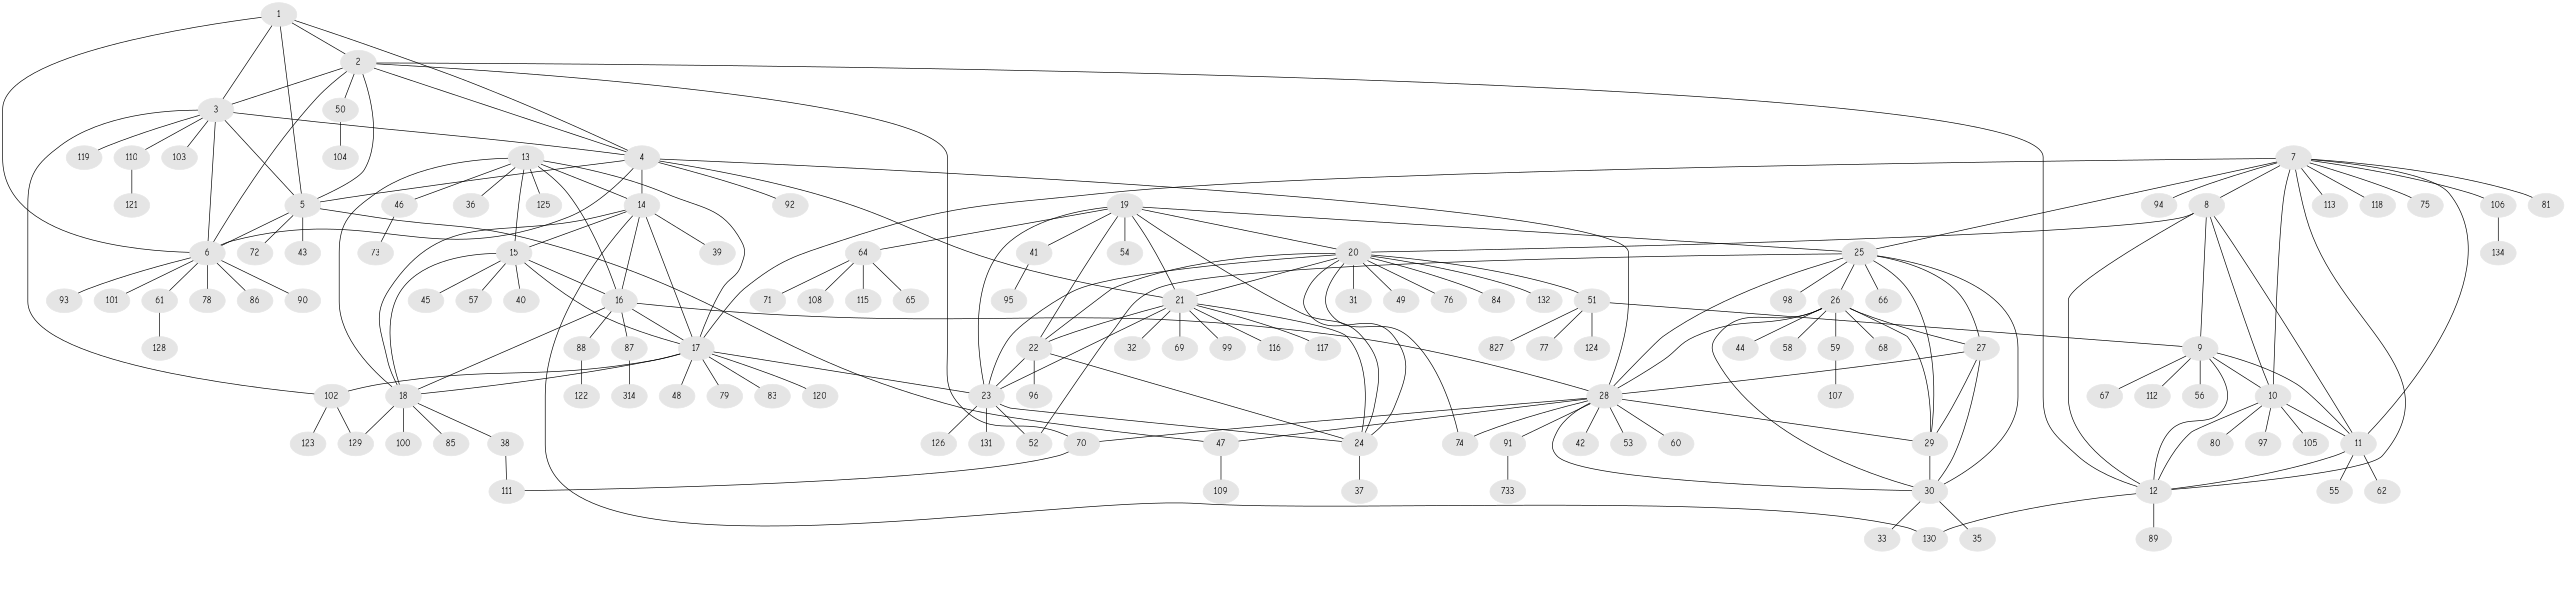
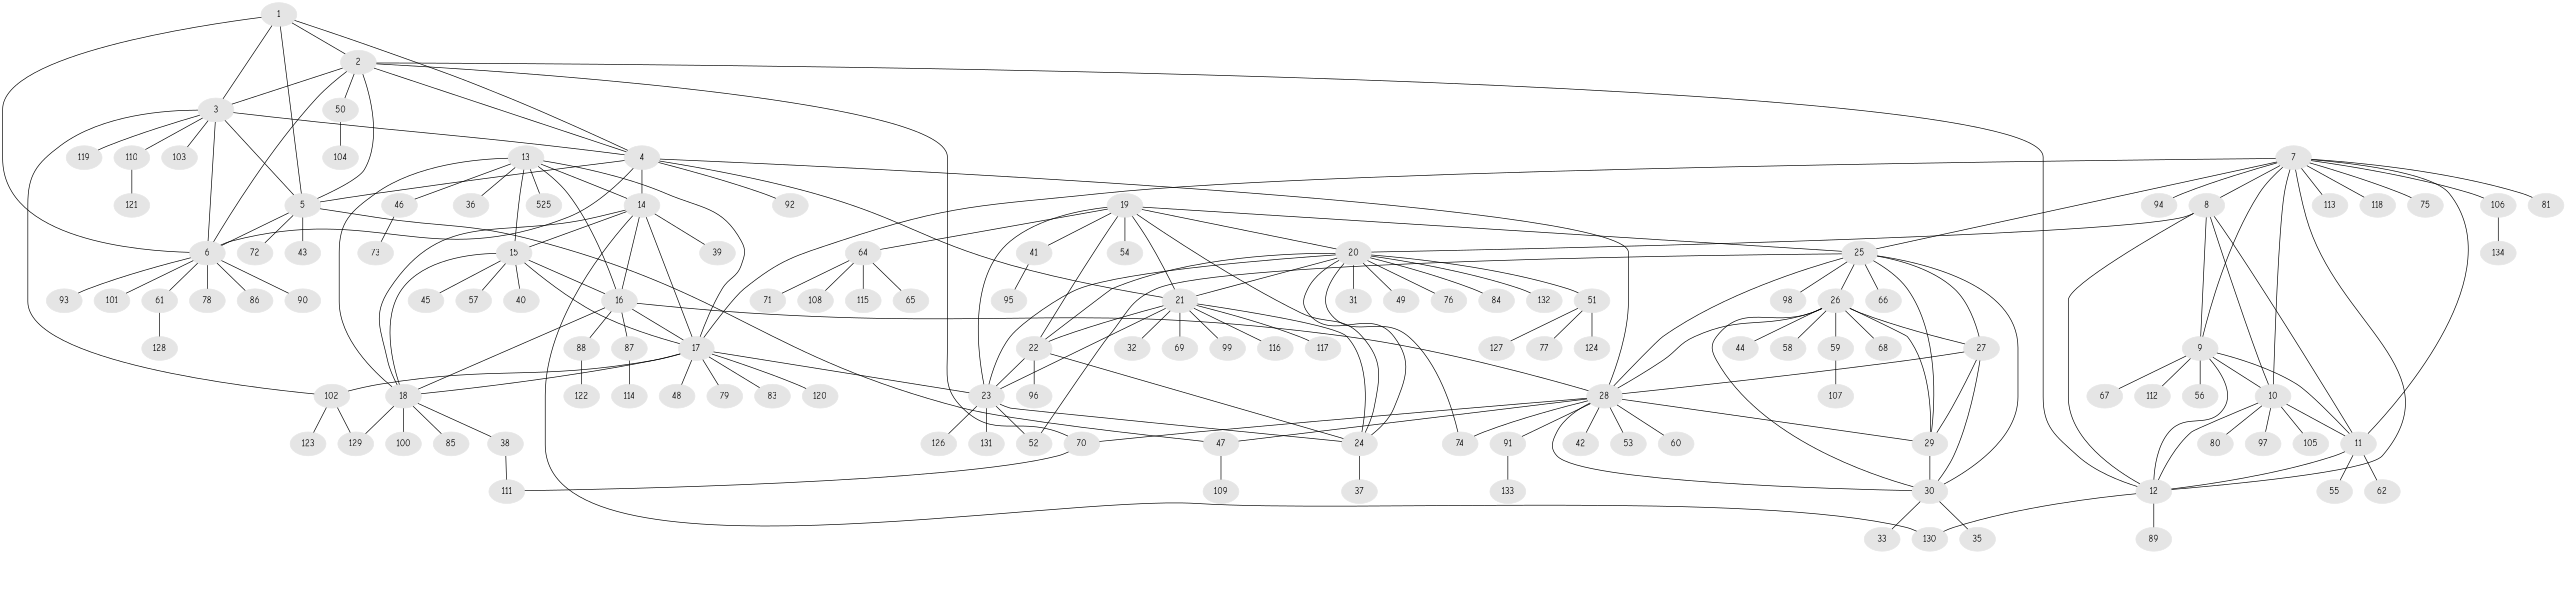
node "125": label "125" -> "525"
edge "51" -- "9": now "7" -- "9"
node "827": label "827" -> "127"
node "314": label "314" -> "114"
node "733": label "733" -> "133"
